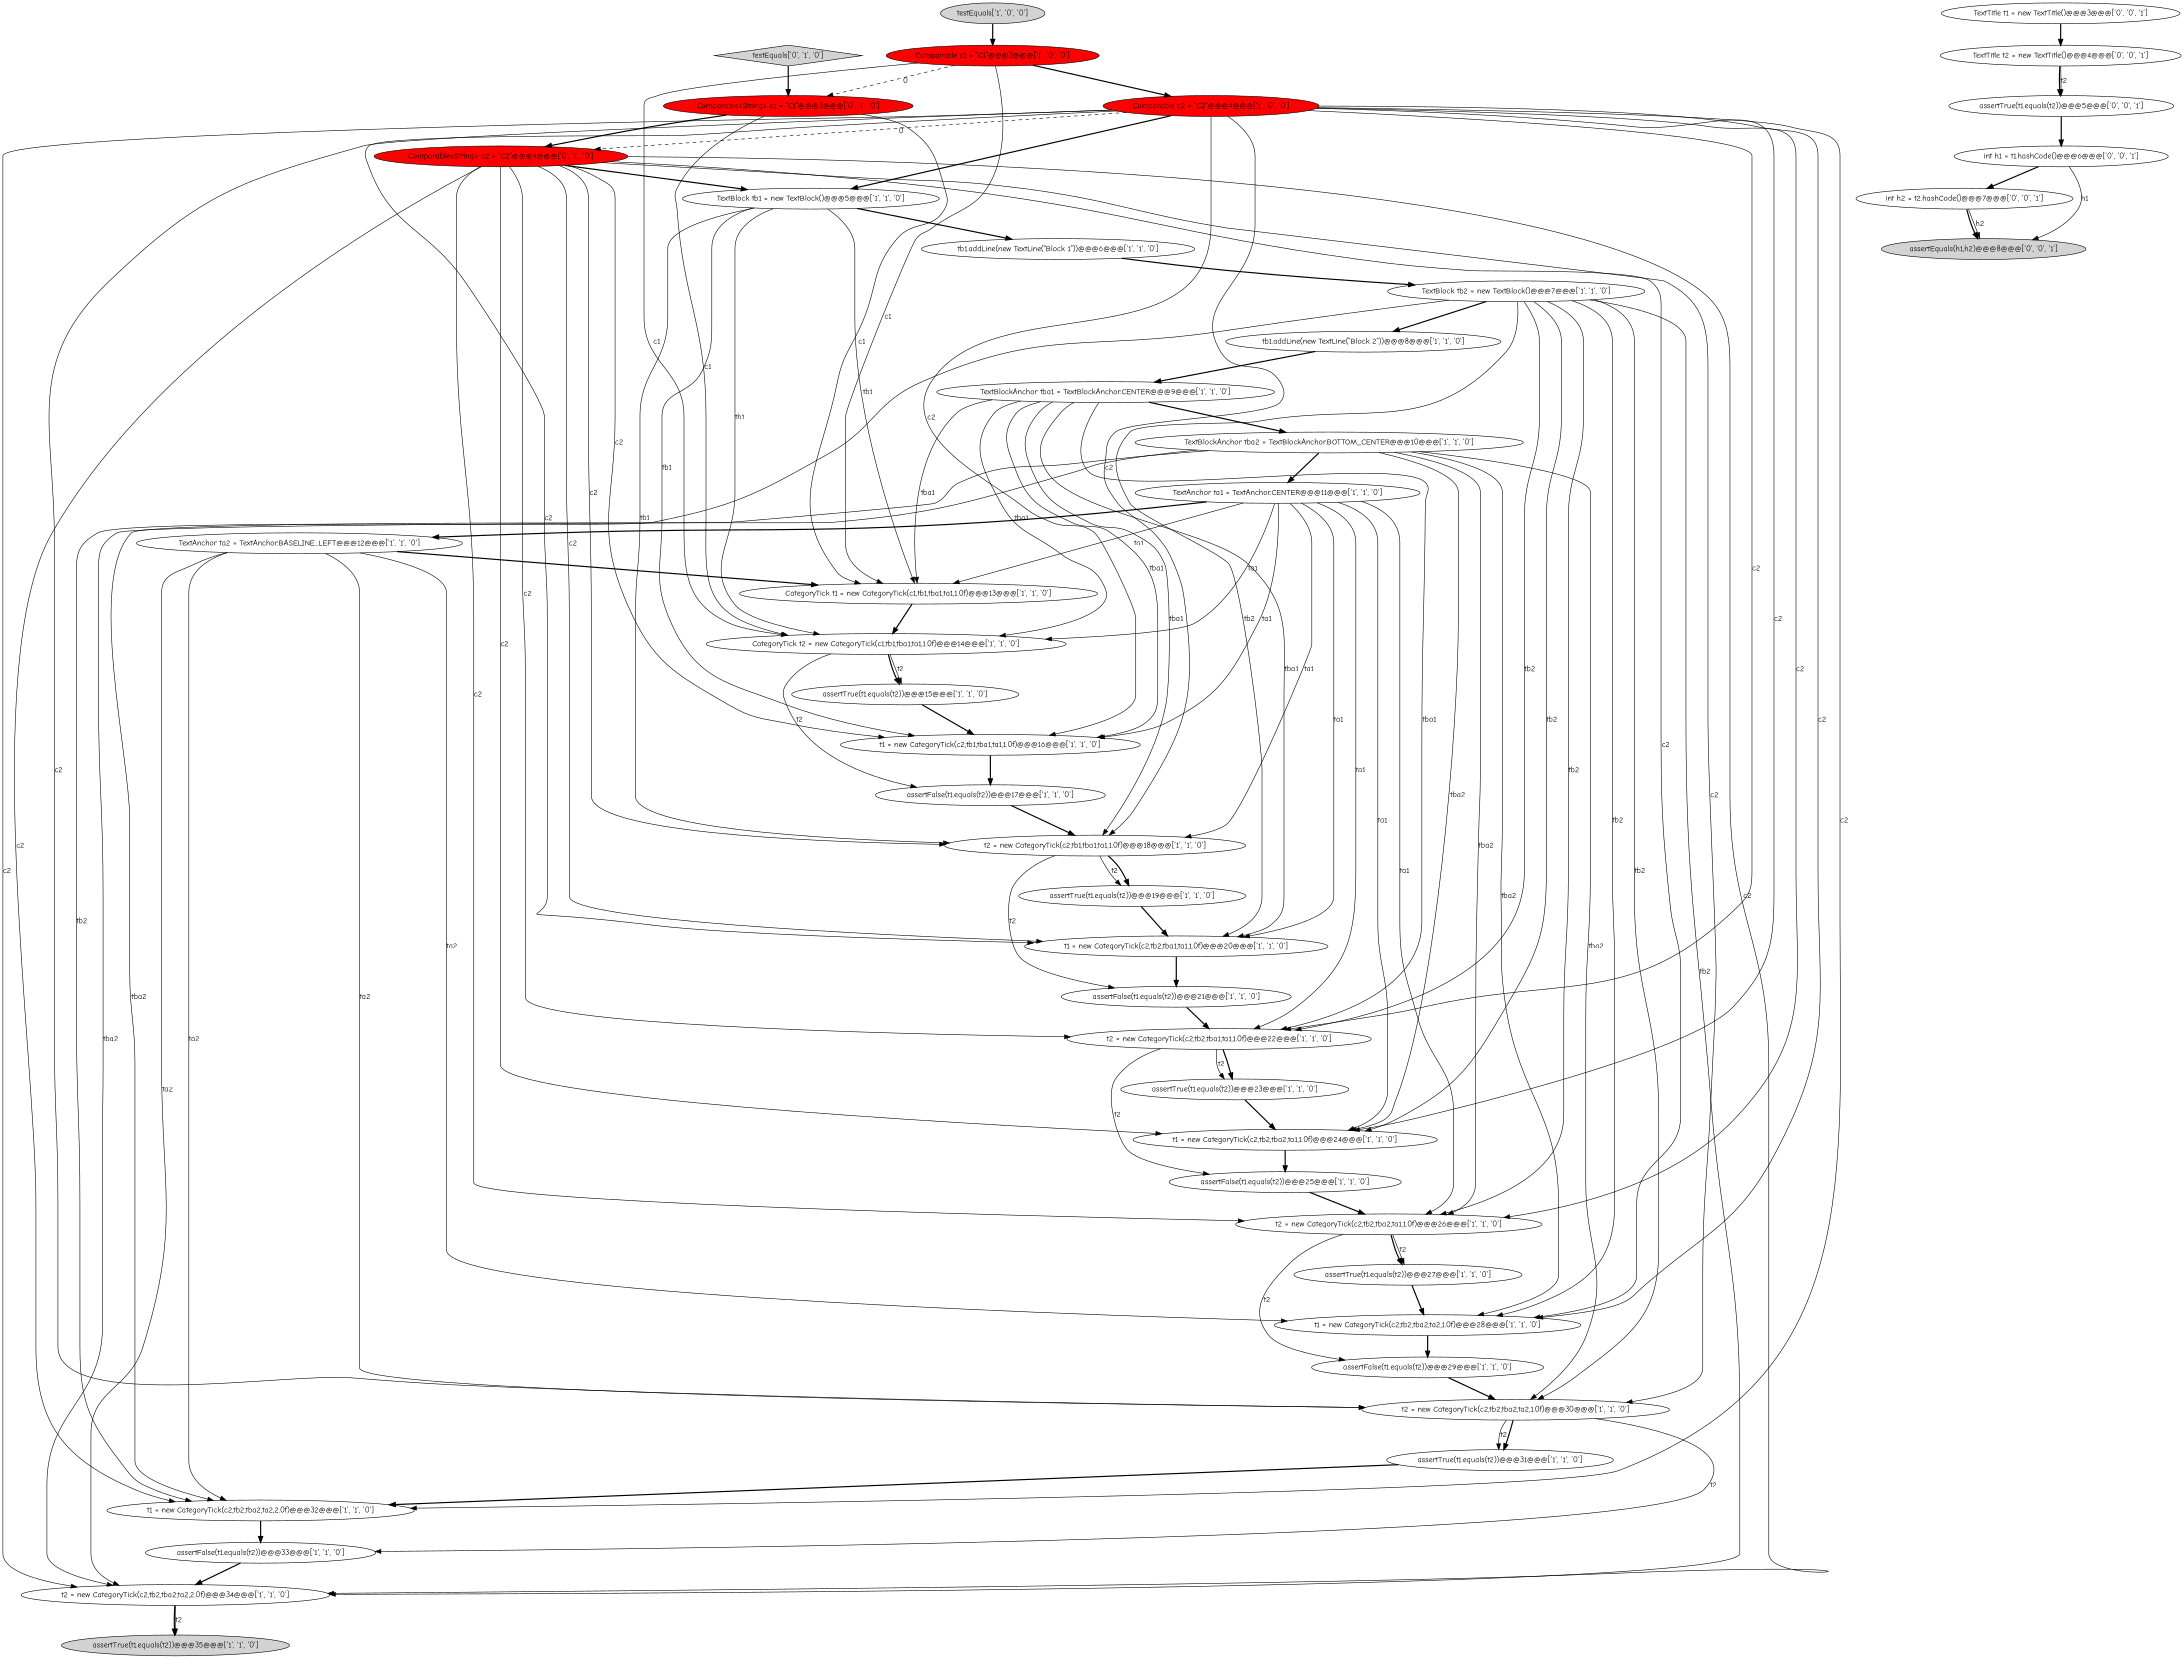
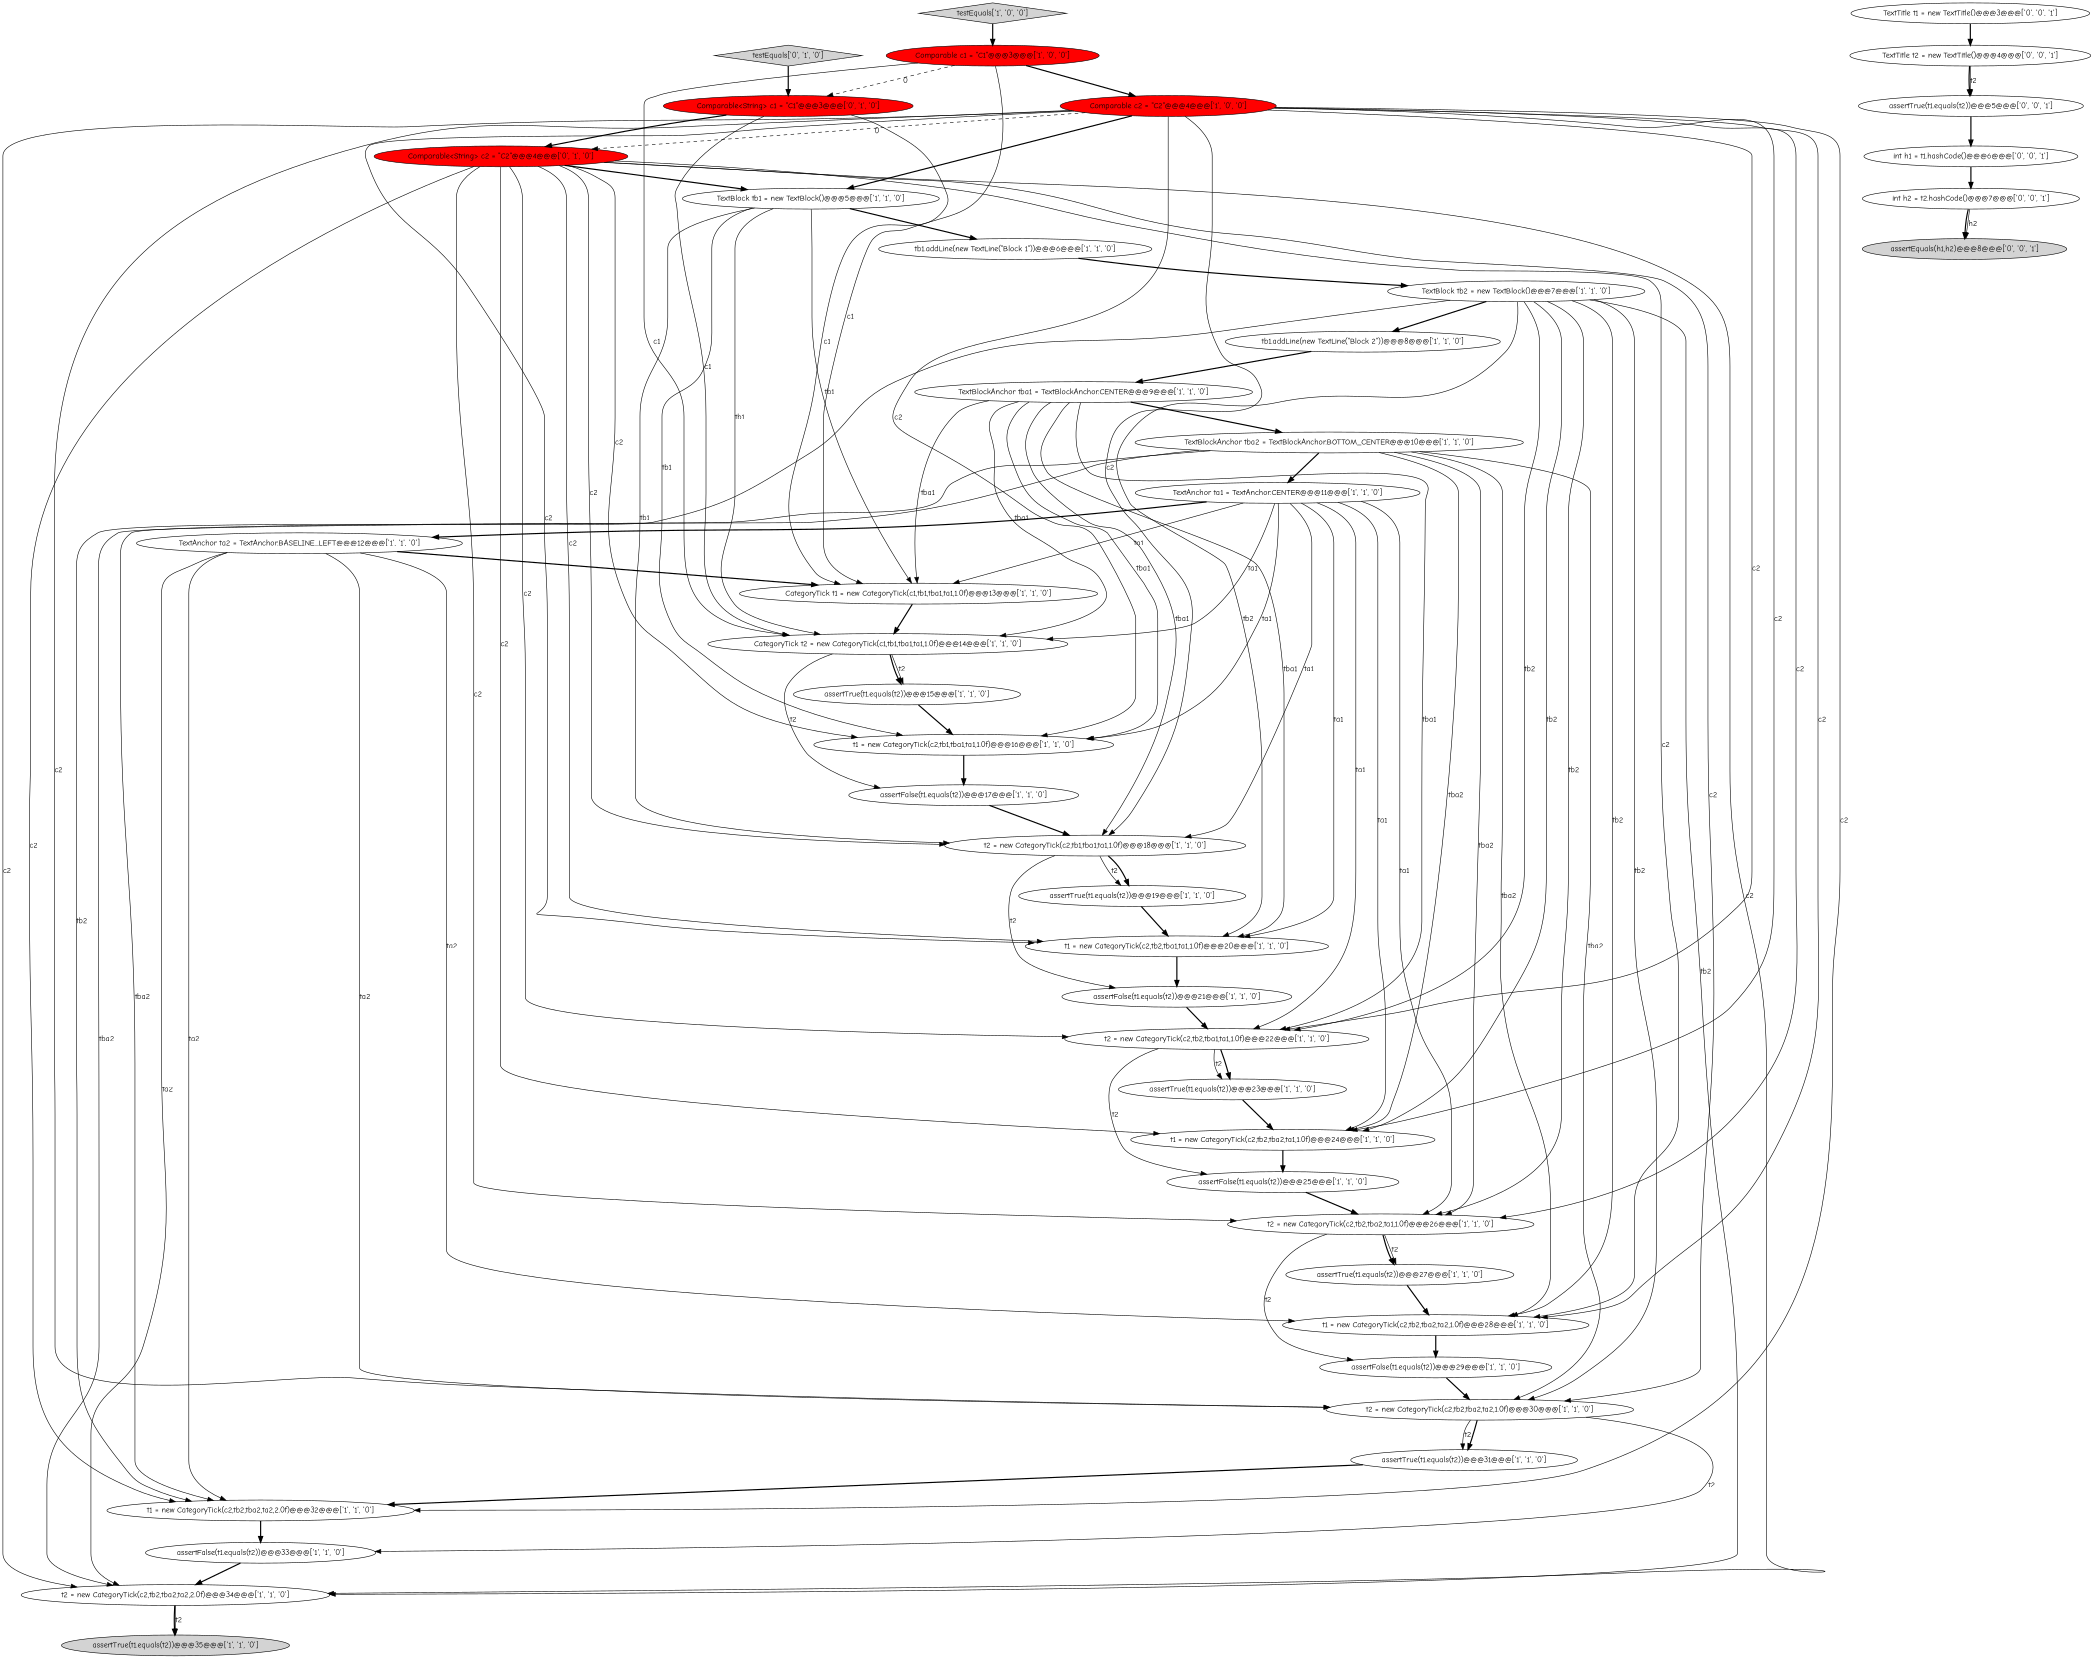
node "testEquals['1', '0', '0']": shape ellipse -> diamond
edge "int h1 = t1.hashCode()@@@6@@@['0', '0', '1']" -> "assertEquals(h1,h2)@@@8@@@['0', '0', '1']": removed, label "h1"
